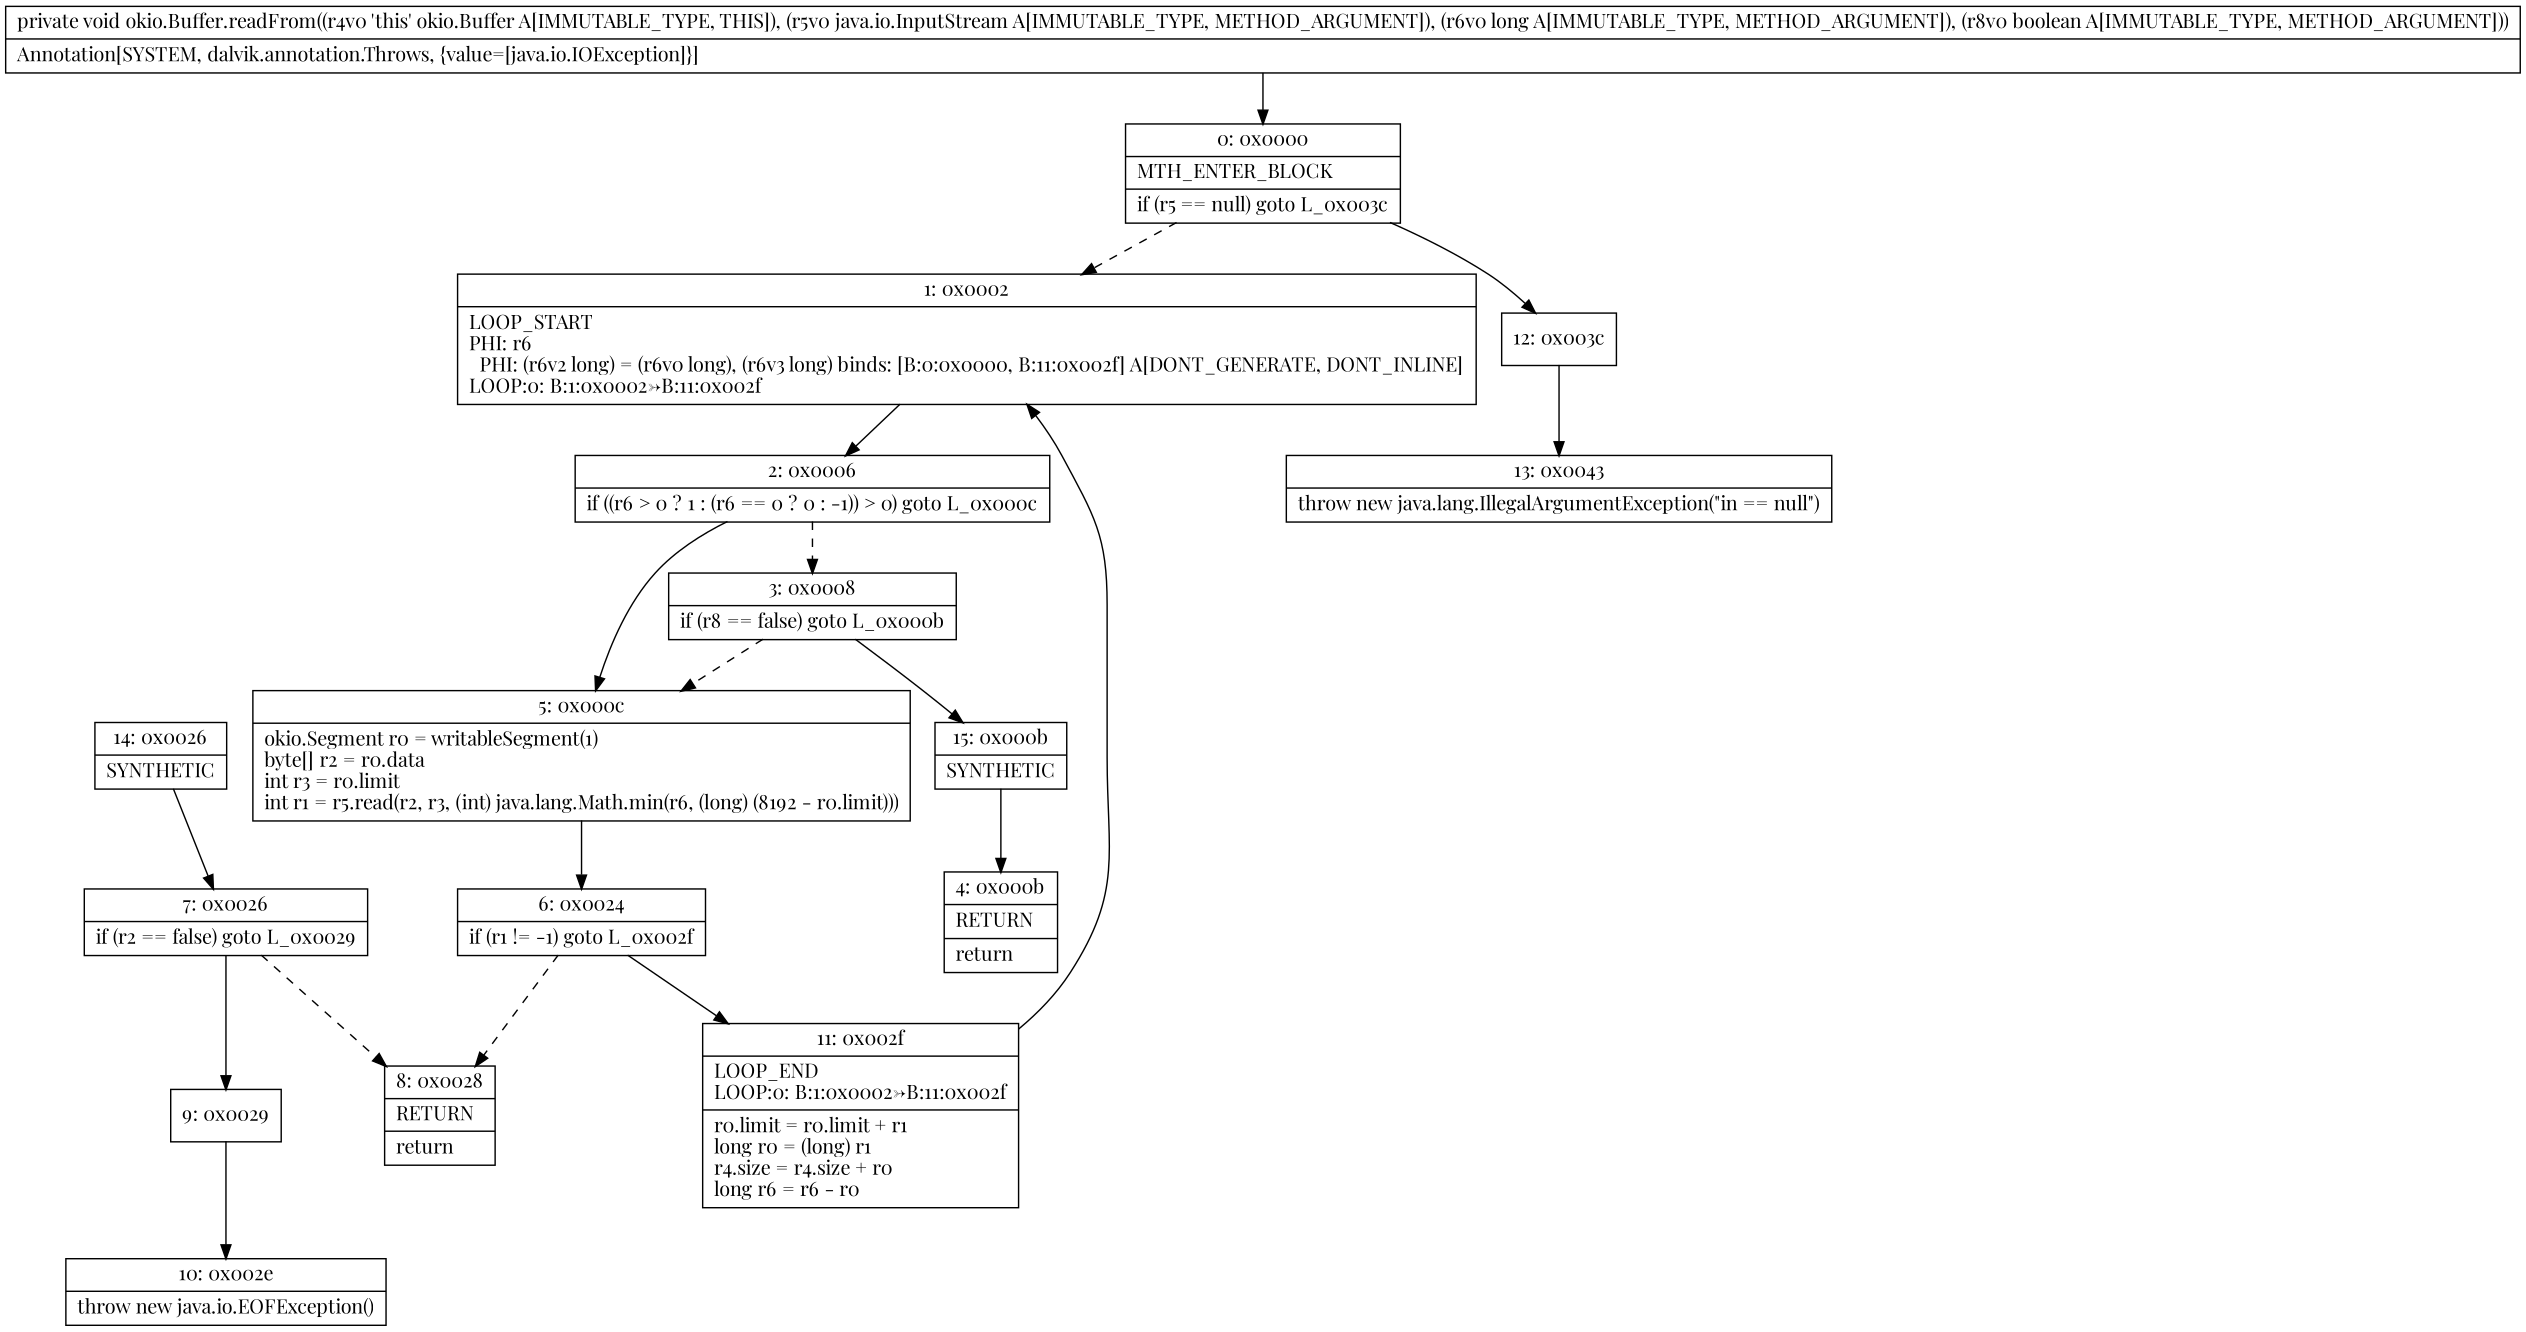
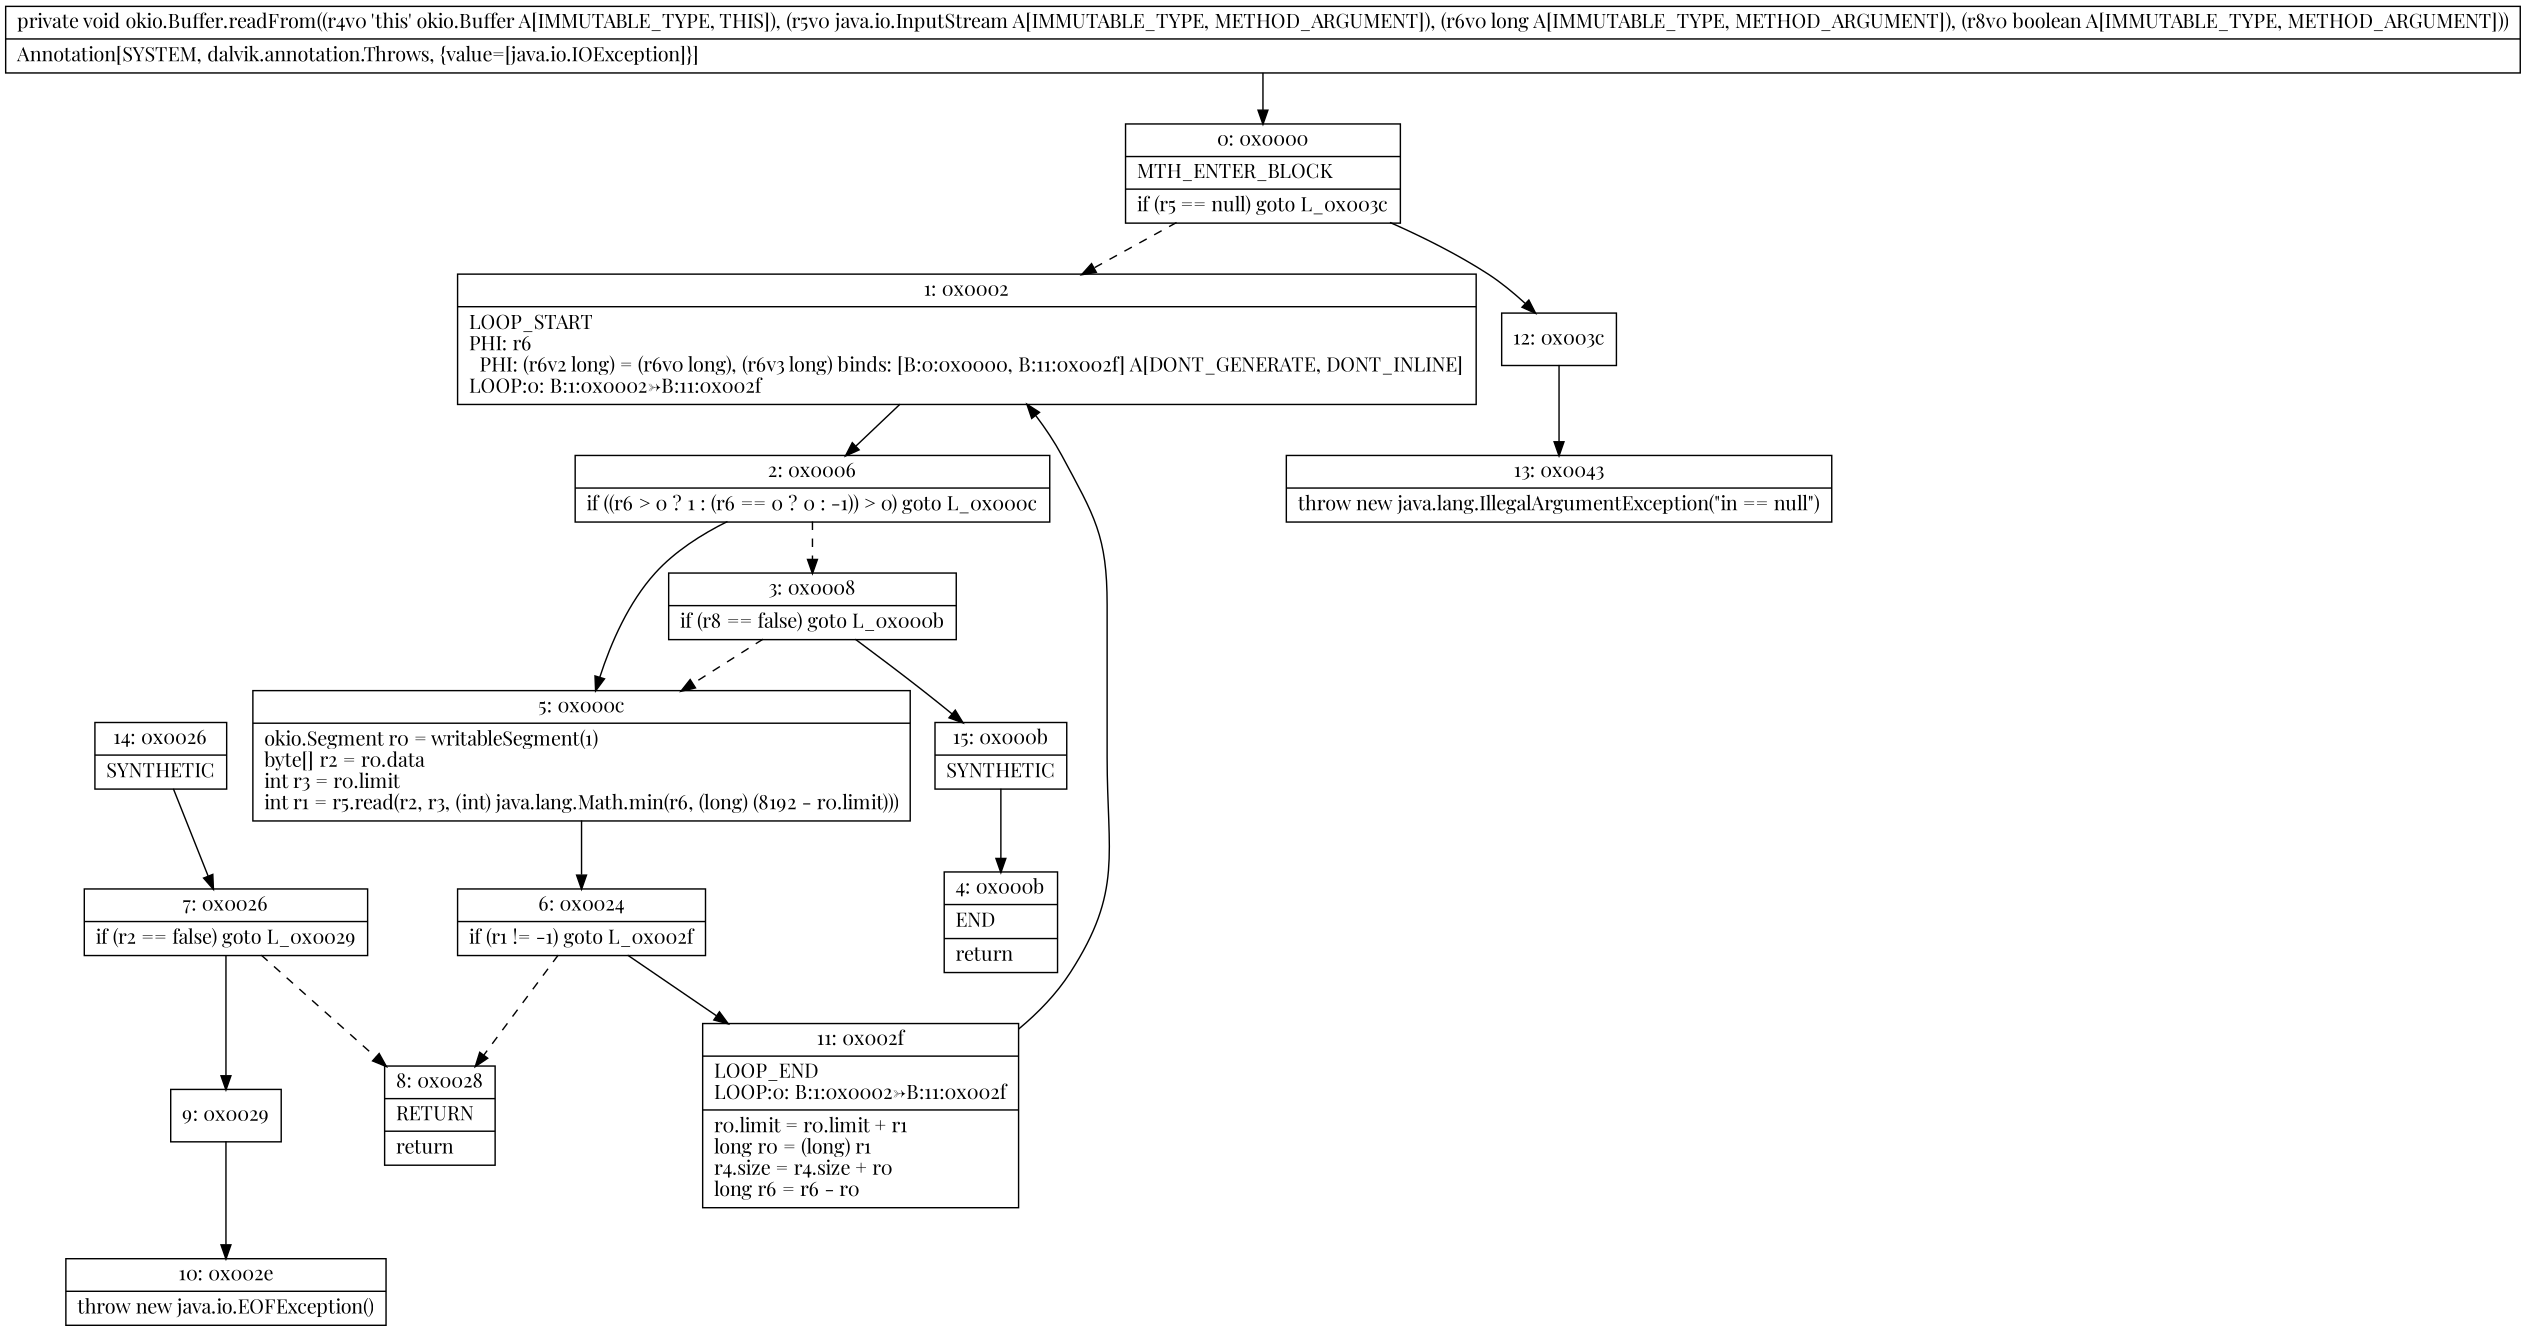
node "4: 0x000b": text "RETURN" -> "END"
